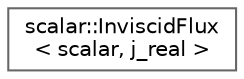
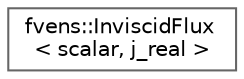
node "scalar::InviscidFlux < scalar, j_real >": label "scalar::InviscidFlux < scalar, j_real >" -> "fvens::InviscidFlux < scalar, j_real >"
